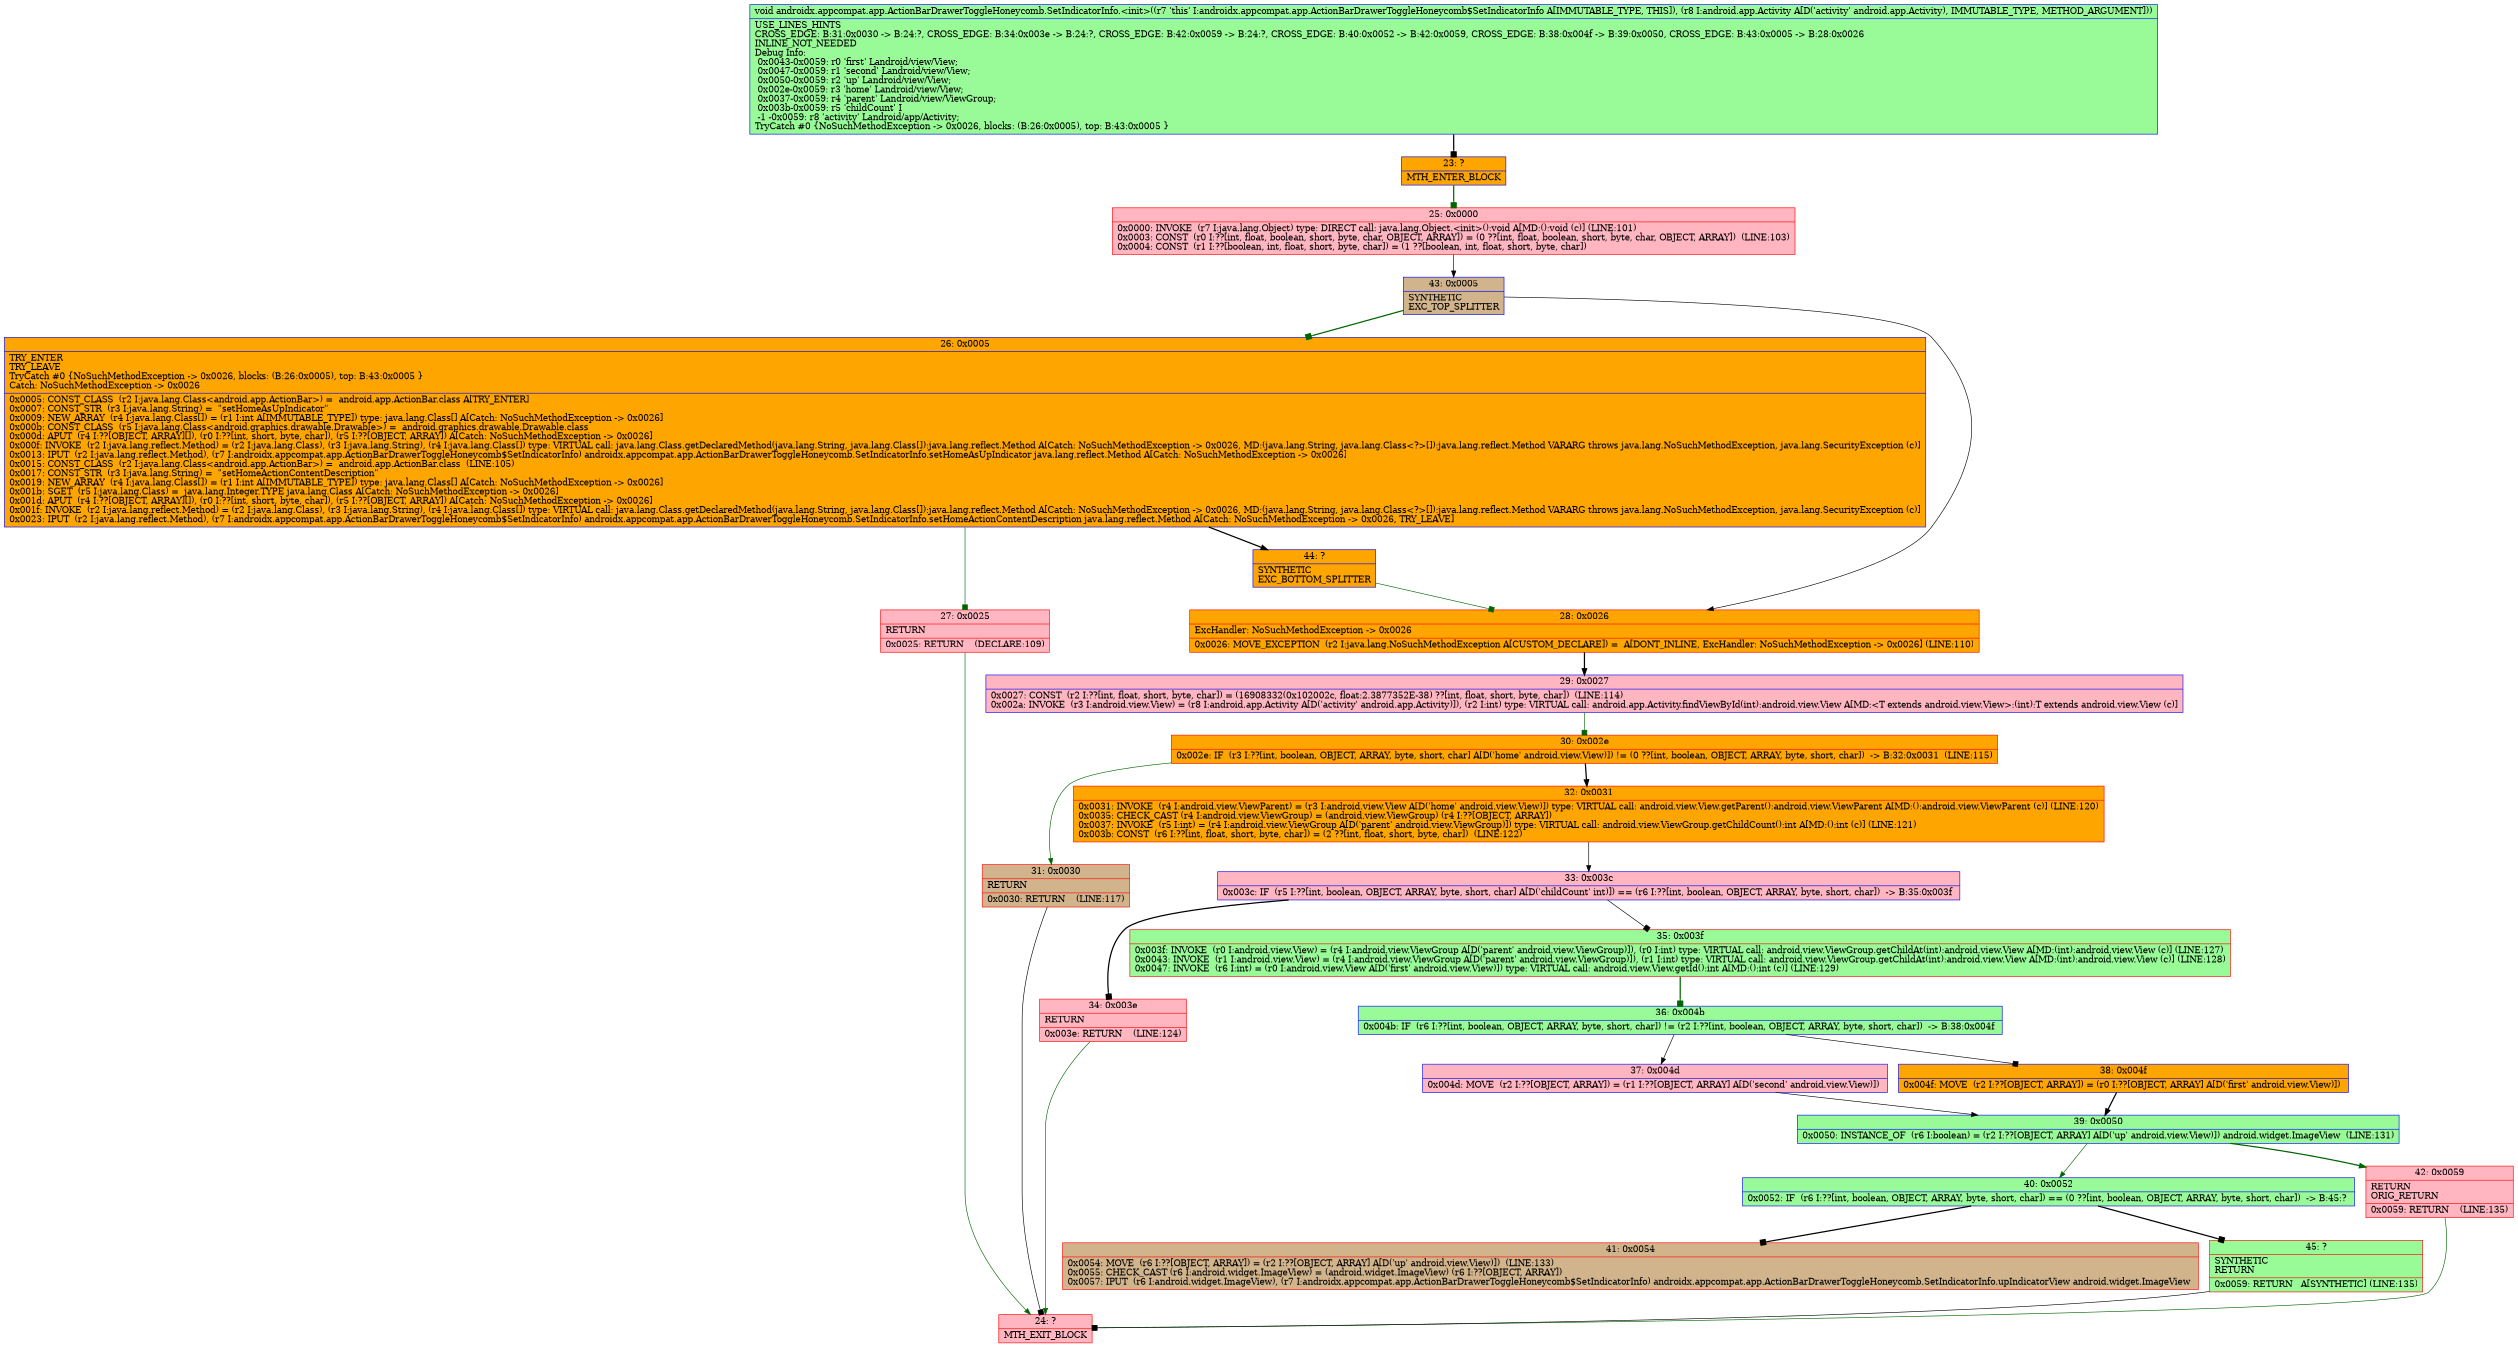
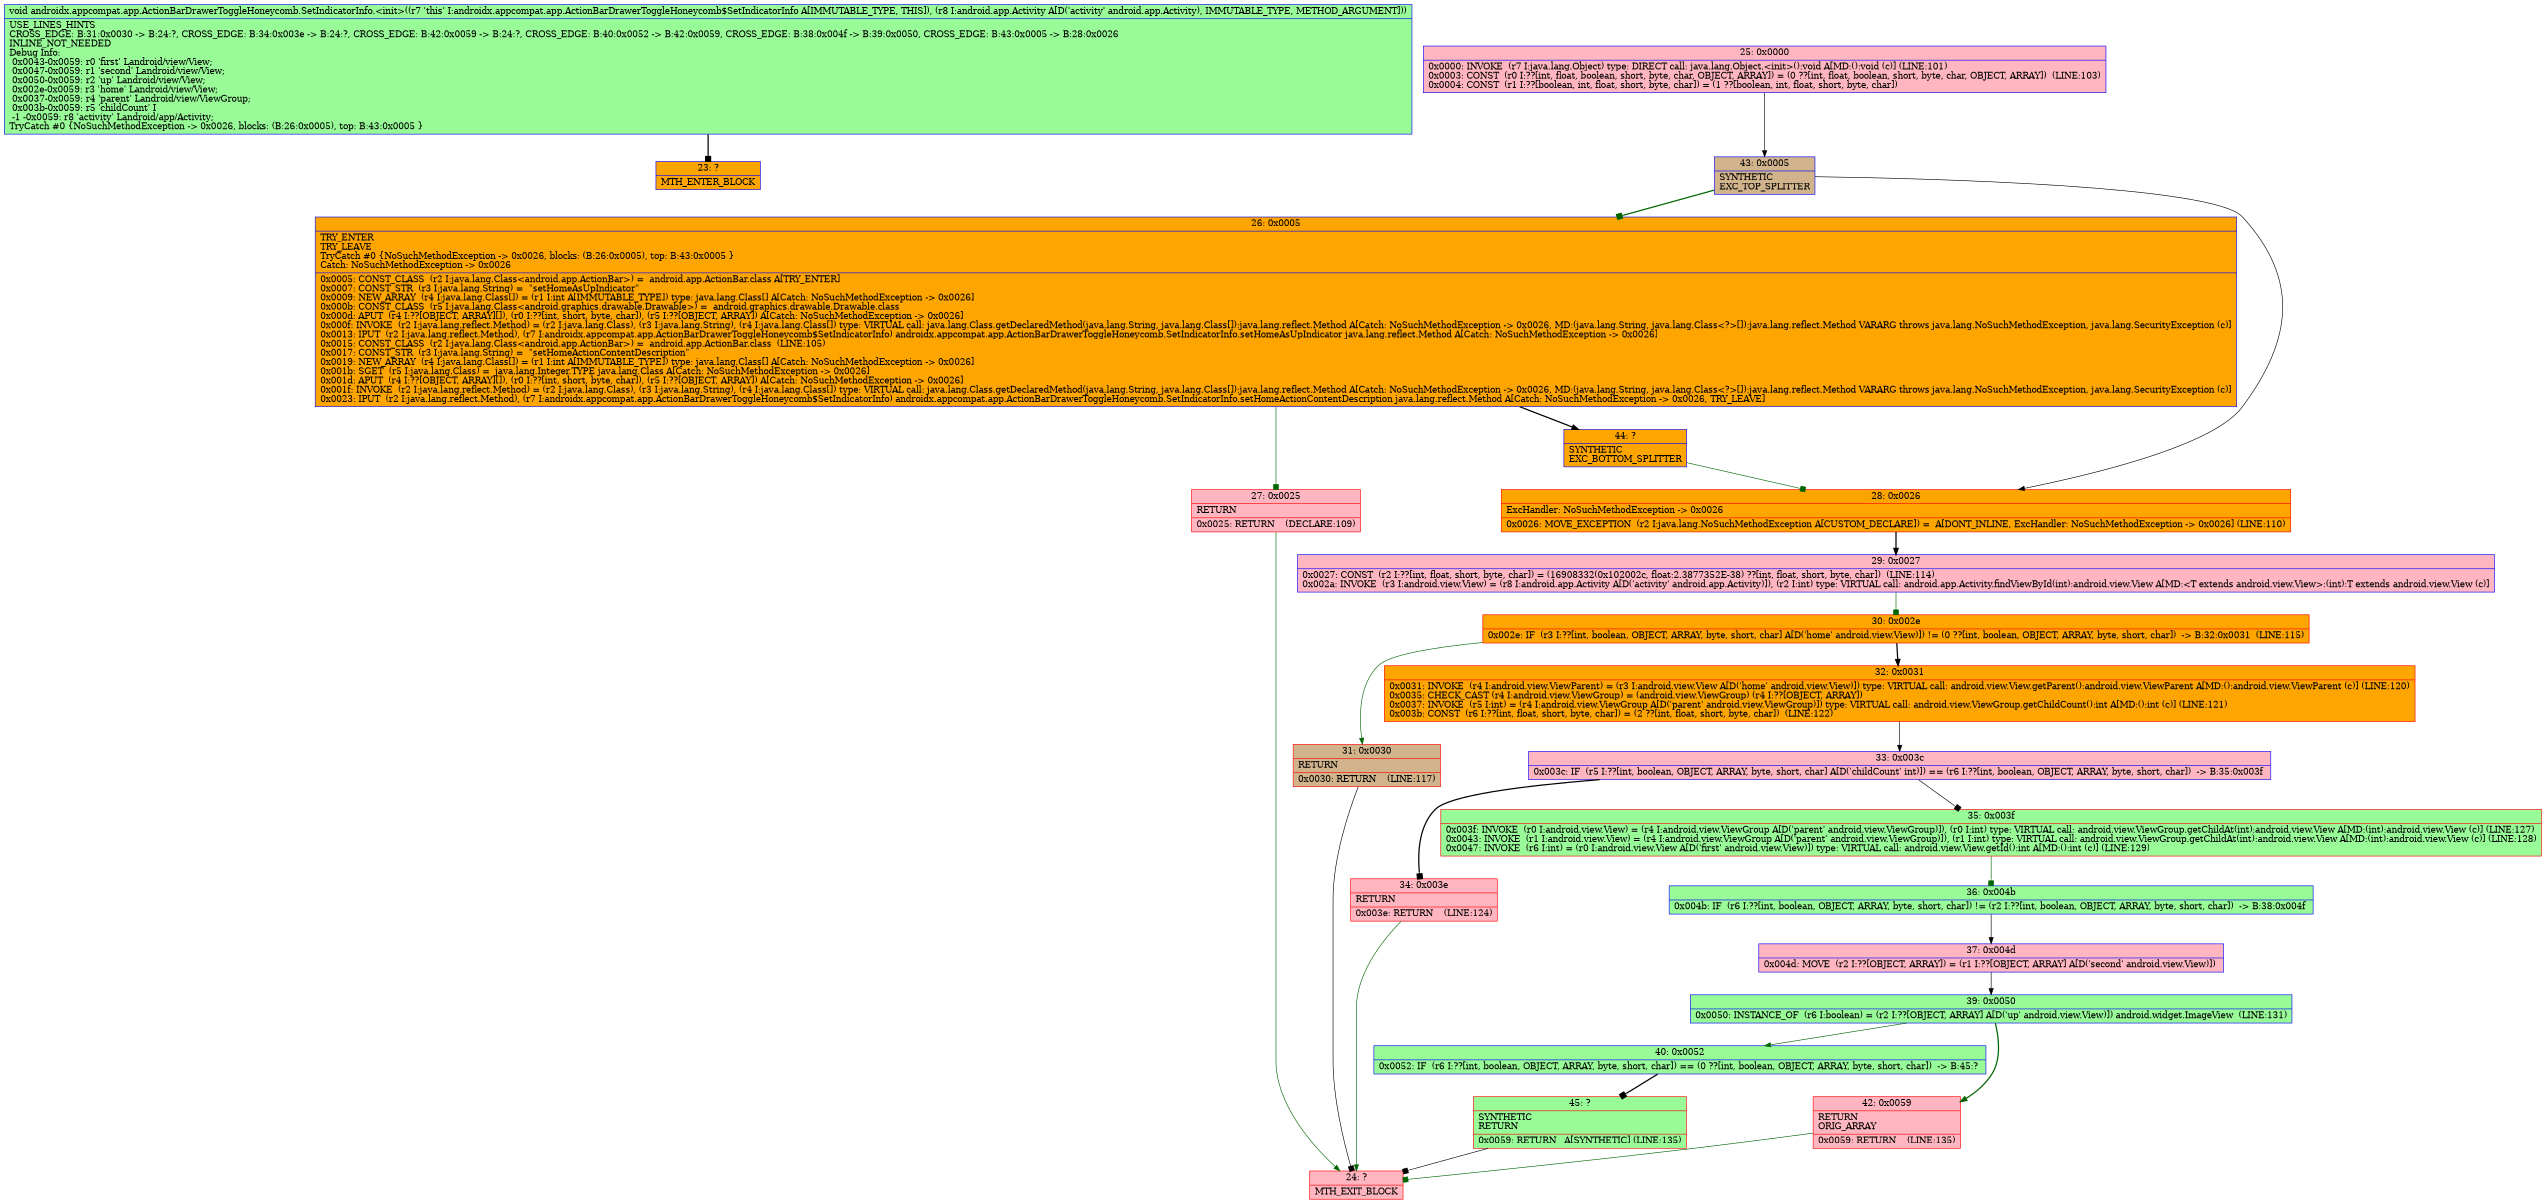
edge "23: ?" -> "25: 0x0000": removed
node "25: 0x0000": color red -> blue
edge "35: 0x003f" -> "36: 0x004b": style bold -> solid
node "38: 0x004f": removed
node "42: 0x0059": text "ORIG_RETURN" -> "ORIG_ARRAY"
node "41: 0x0054": removed
